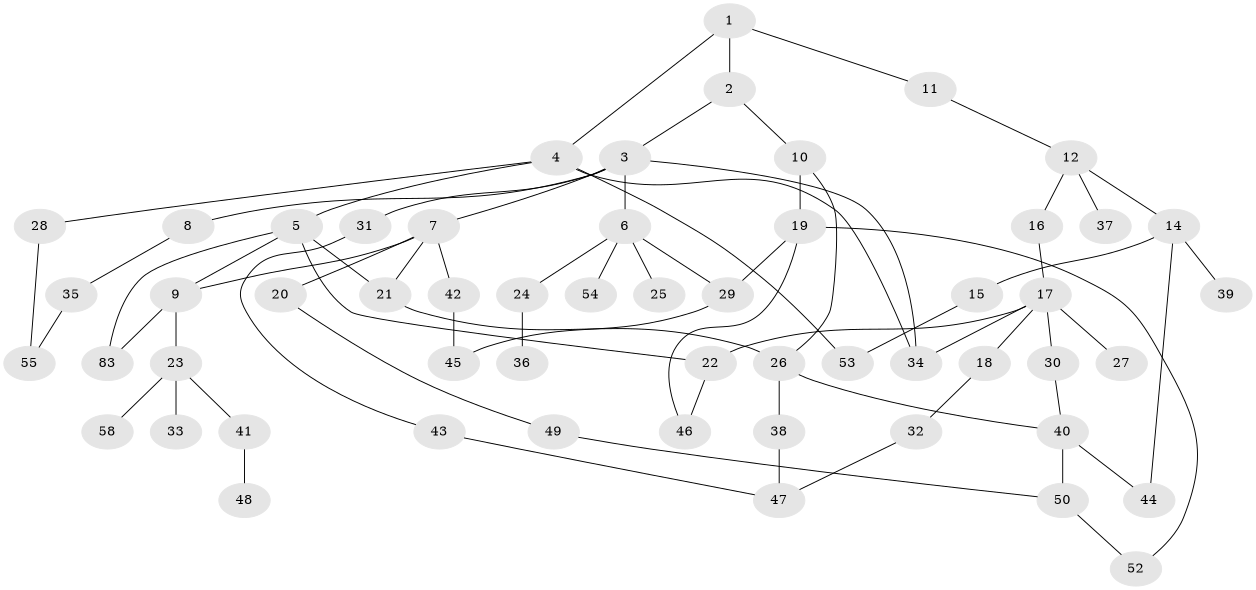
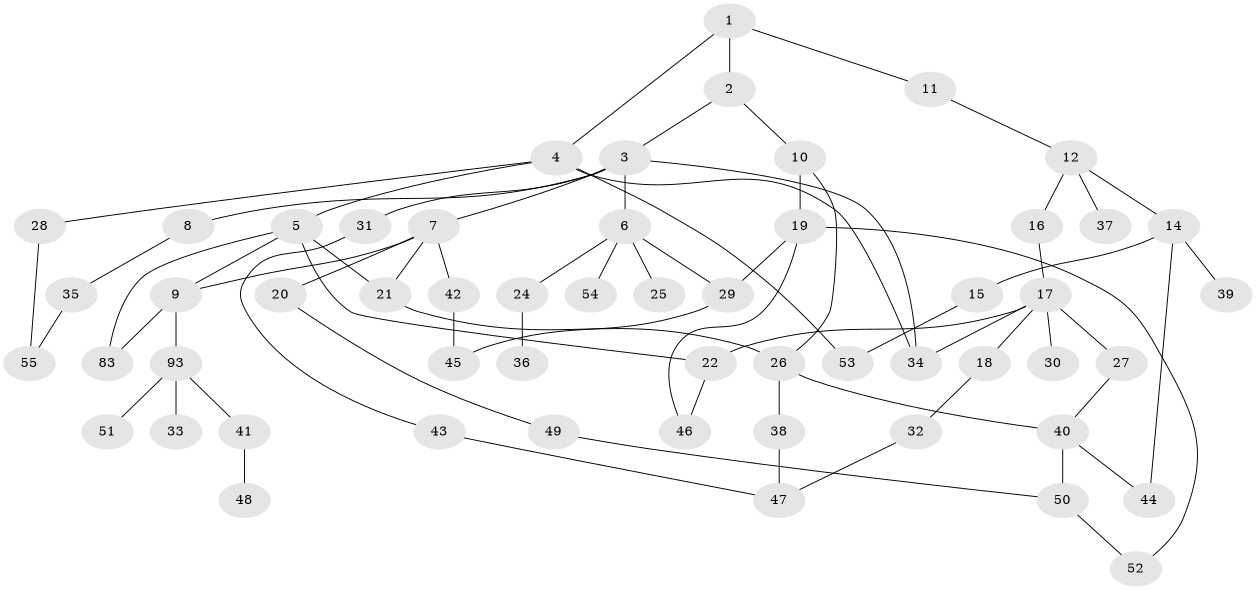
node "23": label "23" -> "93"
edge "30" -- "40": now "27" -- "40"
node "58": label "58" -> "51"
